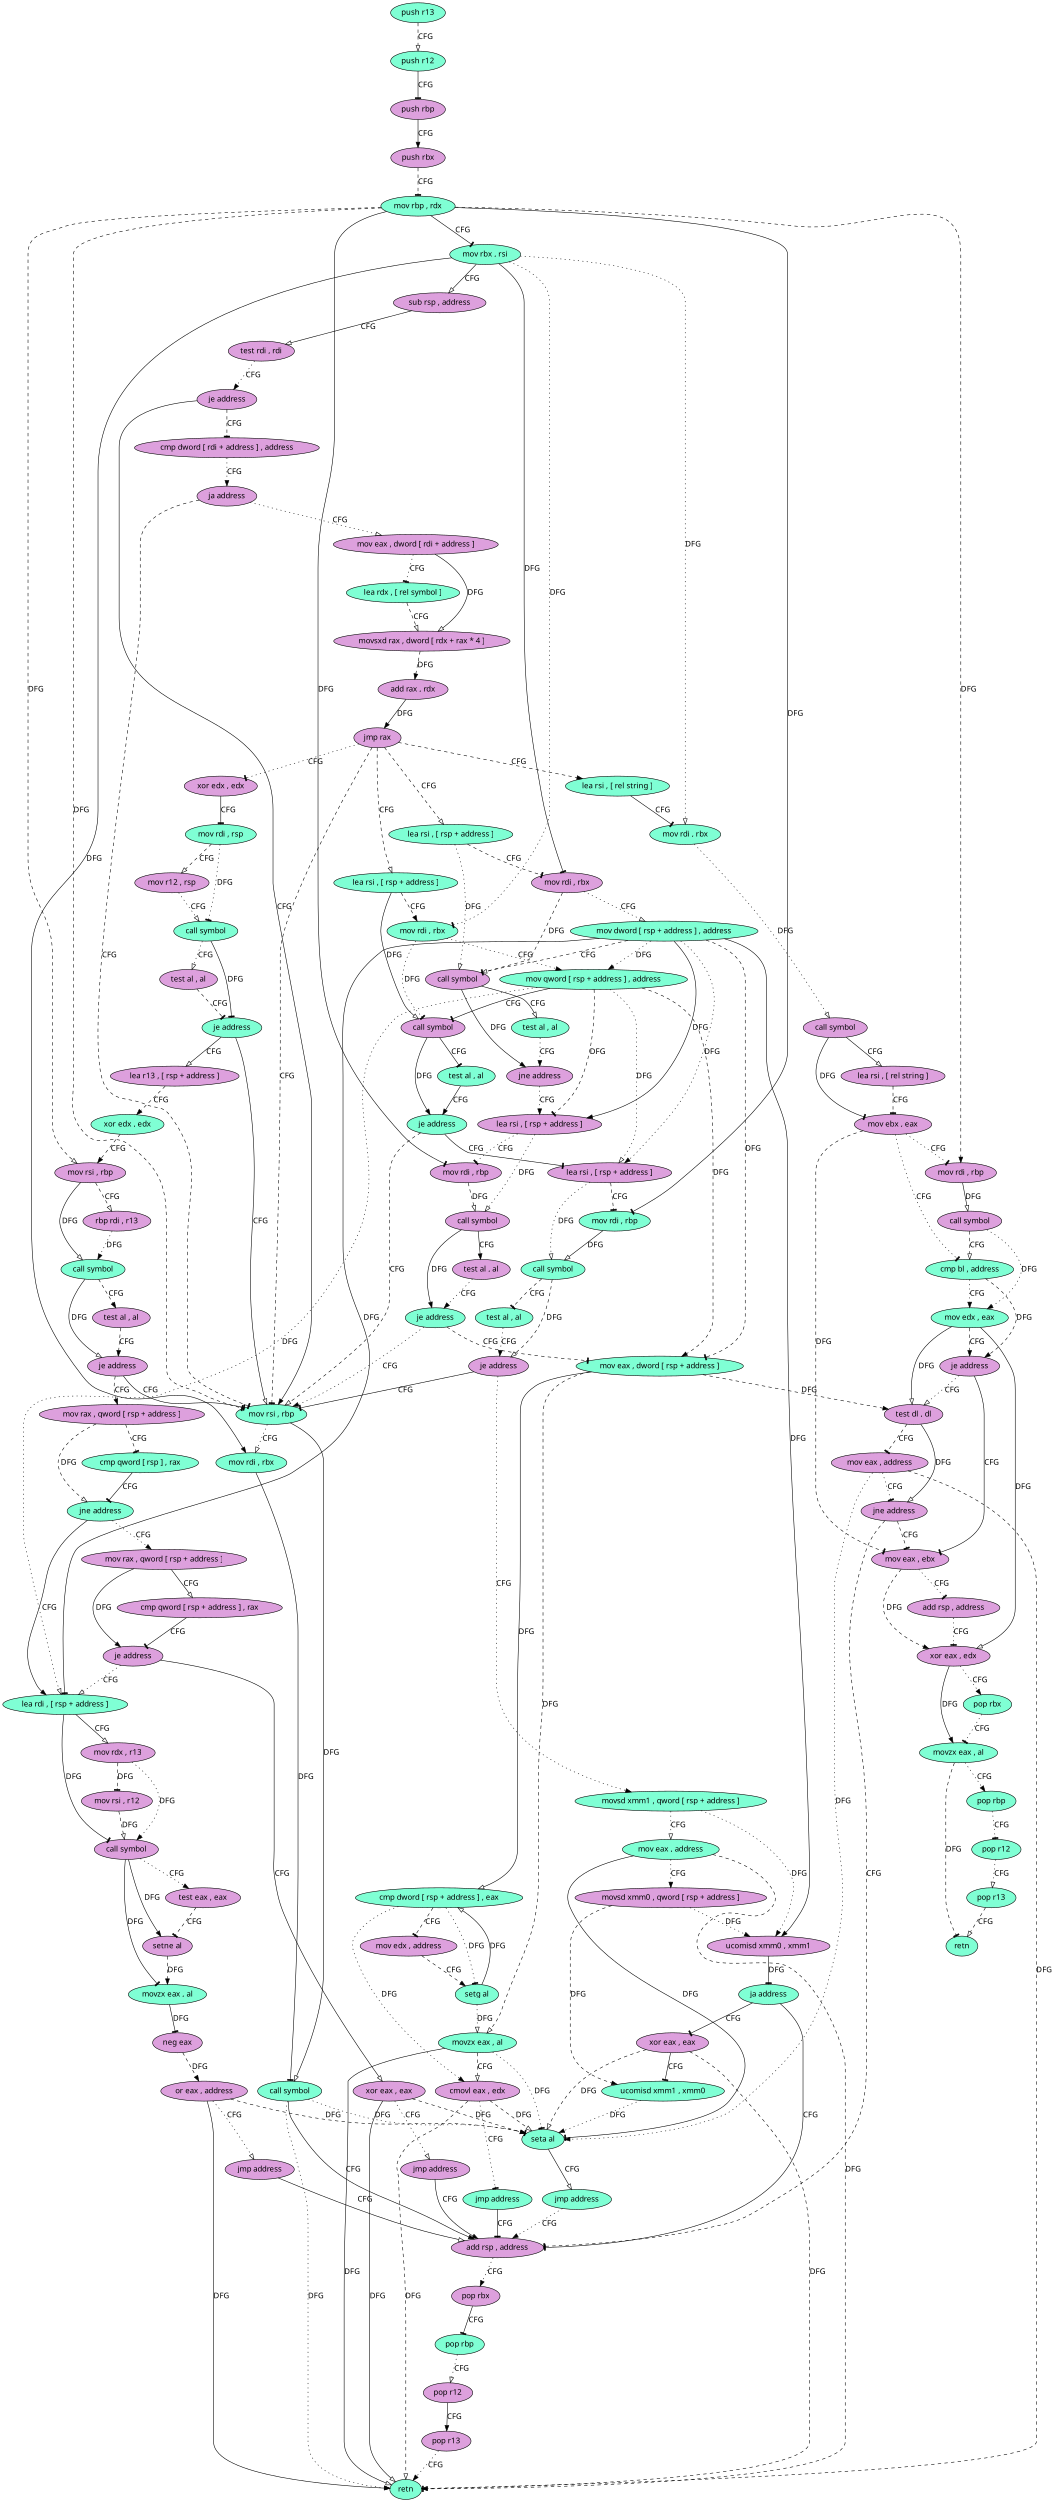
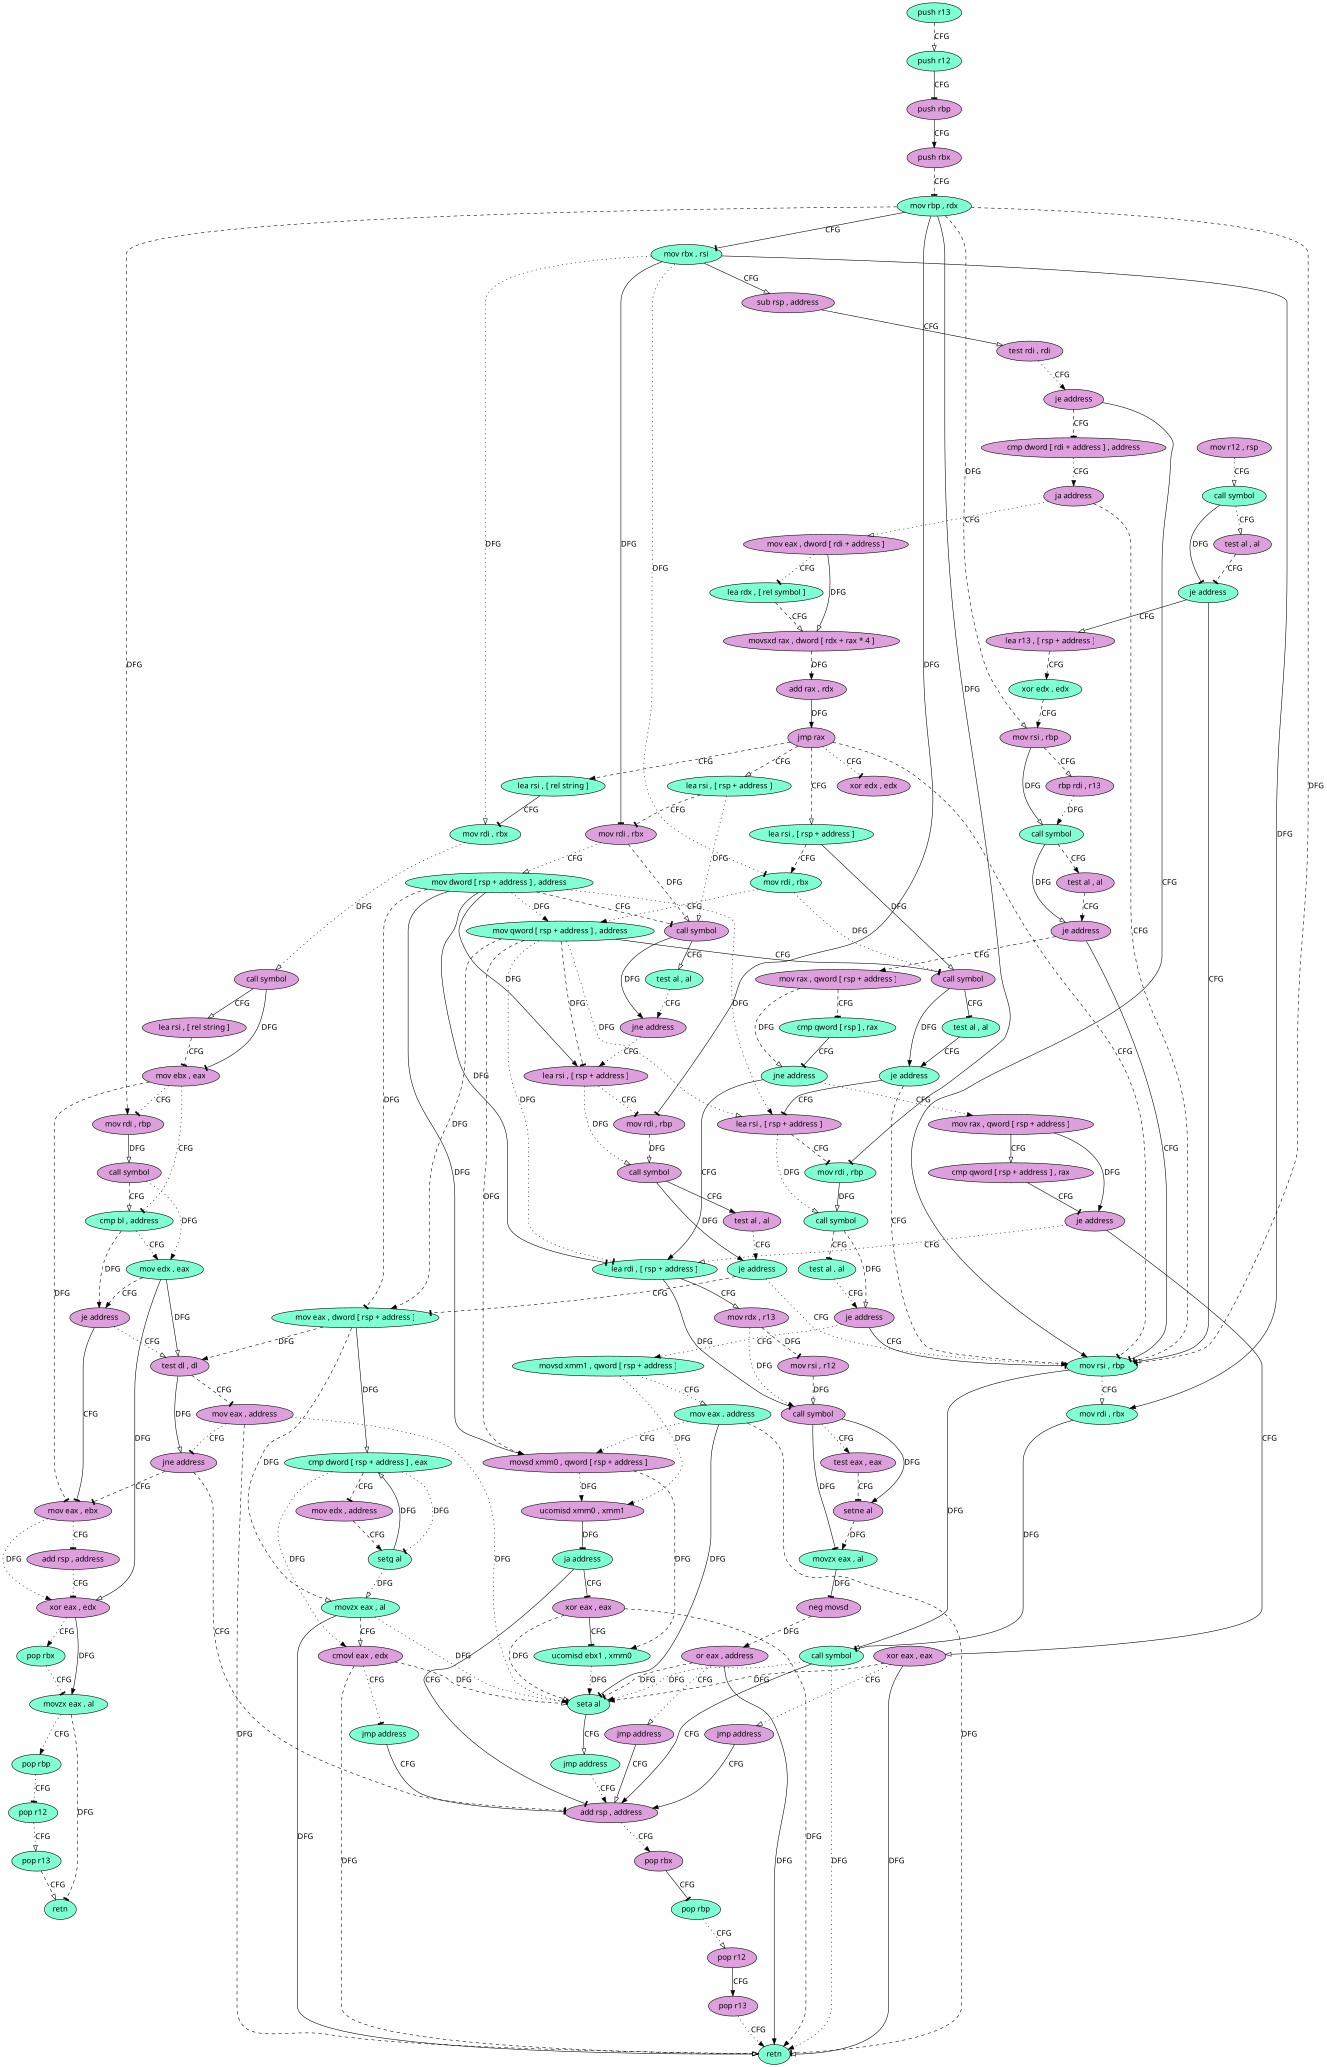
node "mov rdi , rsp": removed
edge "mov qword [ rsp + address ] , address" -> "movsd xmm0 , qword [ rsp + address ]": added, label "DFG"
edge "mov qword [ rsp + address ] , address" -> "lea rdi , [ rsp + address ]": arrowhead onormal -> tee
edge "mov dword [ rsp + address ] , address" -> "ucomisd xmm0 , xmm1": now "mov dword [ rsp + address ] , address" -> "movsd xmm0 , qword [ rsp + address ]"
edge "mov eax , ebx" -> "xor eax , edx": style dashed -> dotted
node "neg eax": label "neg eax" -> "neg movsd"
node "ucomisd xmm1 , xmm0": label "ucomisd xmm1 , xmm0" -> "ucomisd ebx1 , xmm0"
